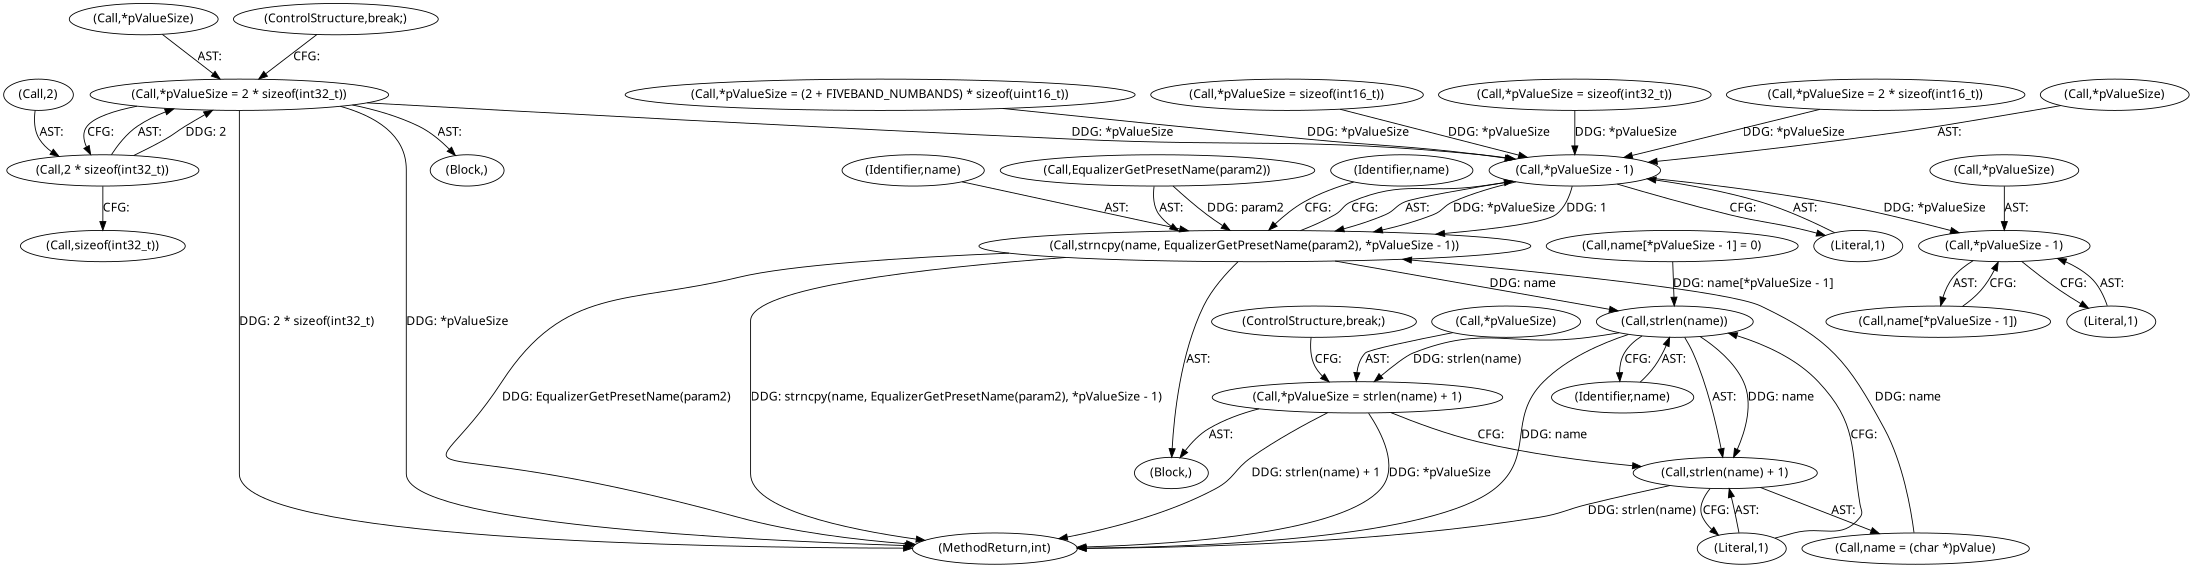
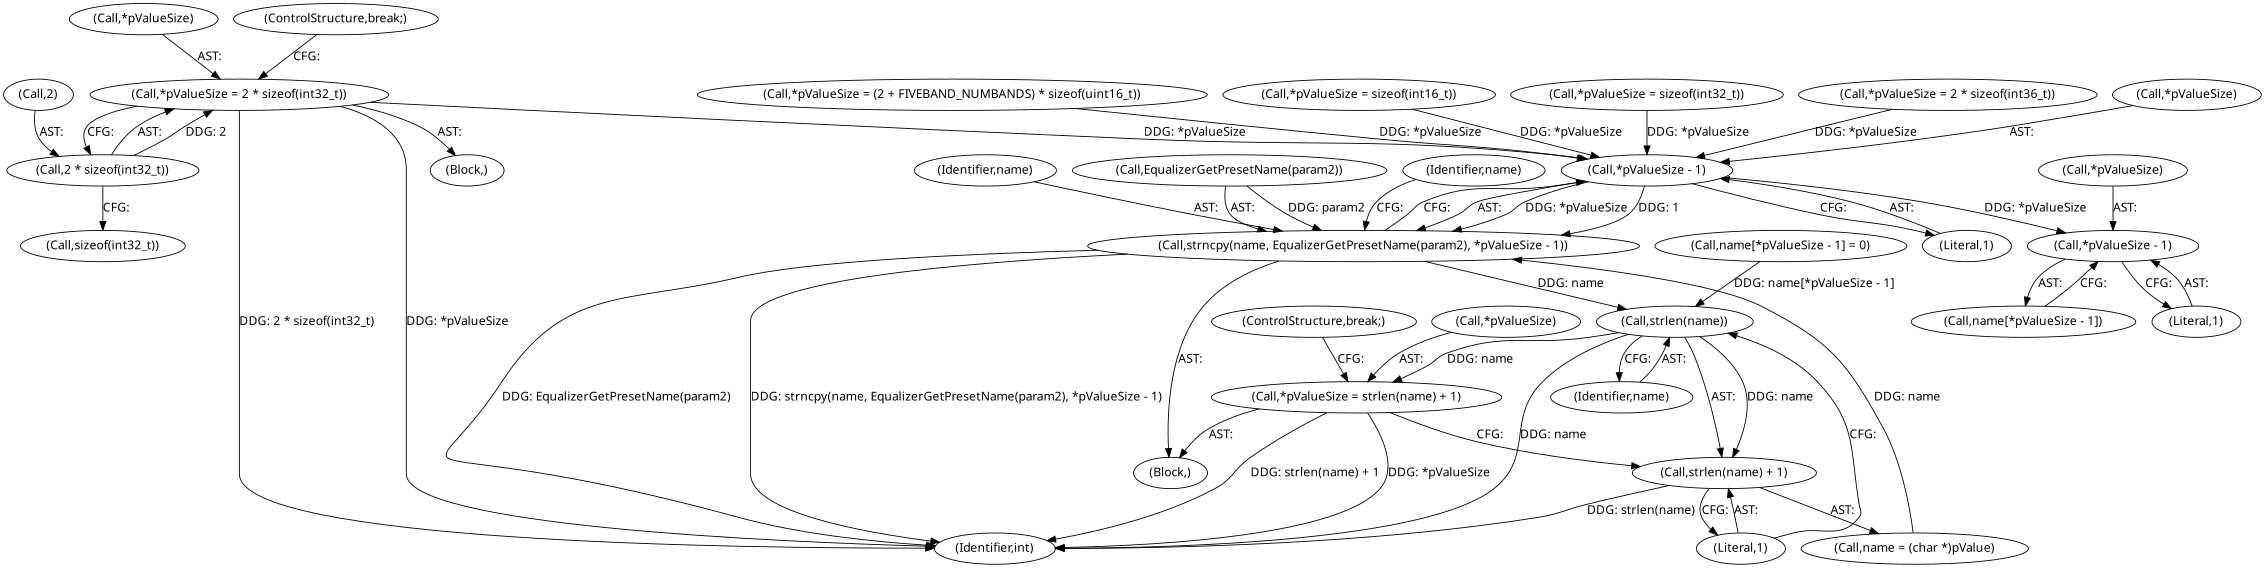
node "(Call,*pValueSize = 2 * sizeof(int16_t))": label "(Call,*pValueSize = 2 * sizeof(int16_t))" -> "(Call,*pValueSize = 2 * sizeof(int36_t))"
edge "(Call,strlen(name))" -> "(Call,*pValueSize = strlen(name) + 1)": label "DDG: strlen(name)" -> "DDG: name"
node "(MethodReturn,int)": label "(MethodReturn,int)" -> "(Identifier,int)"
